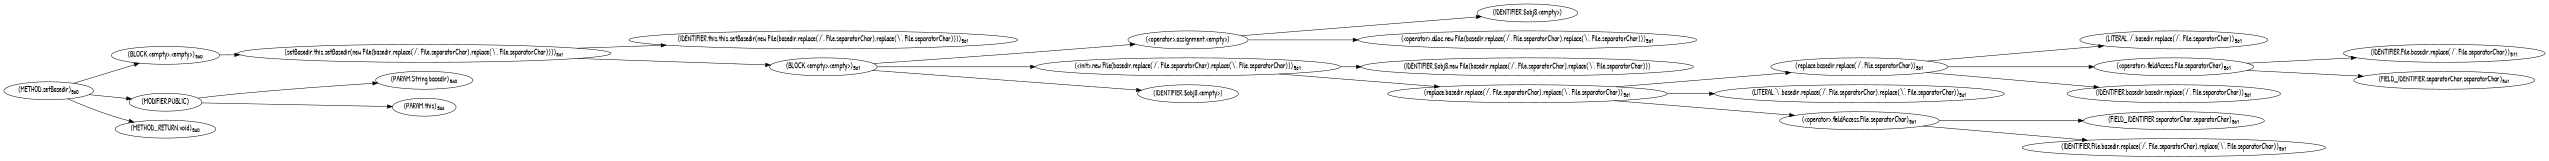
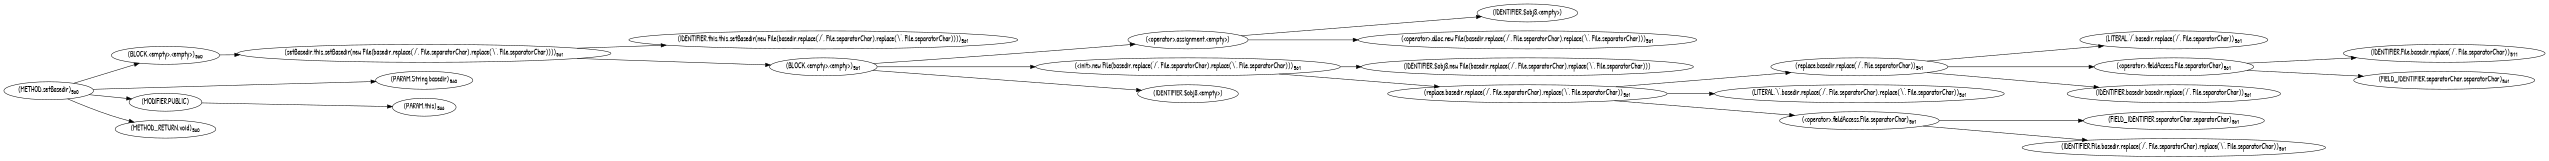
node "(replace,basedir.replace('/', File.separatorChar))": text "561" -> "541"
edge "(MODIFIER,PUBLIC)" -> "(PARAM,String basedir)": now "(METHOD,setBasedir)" -> "(PARAM,String basedir)"
